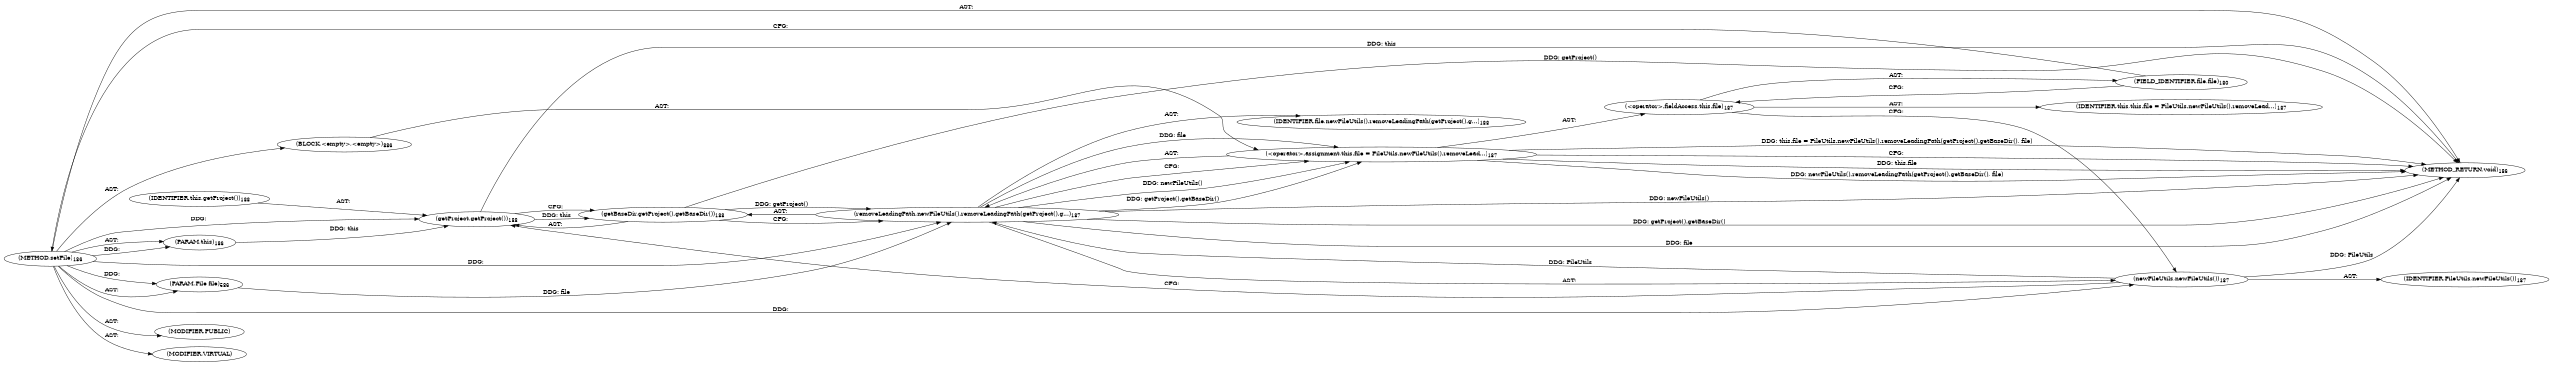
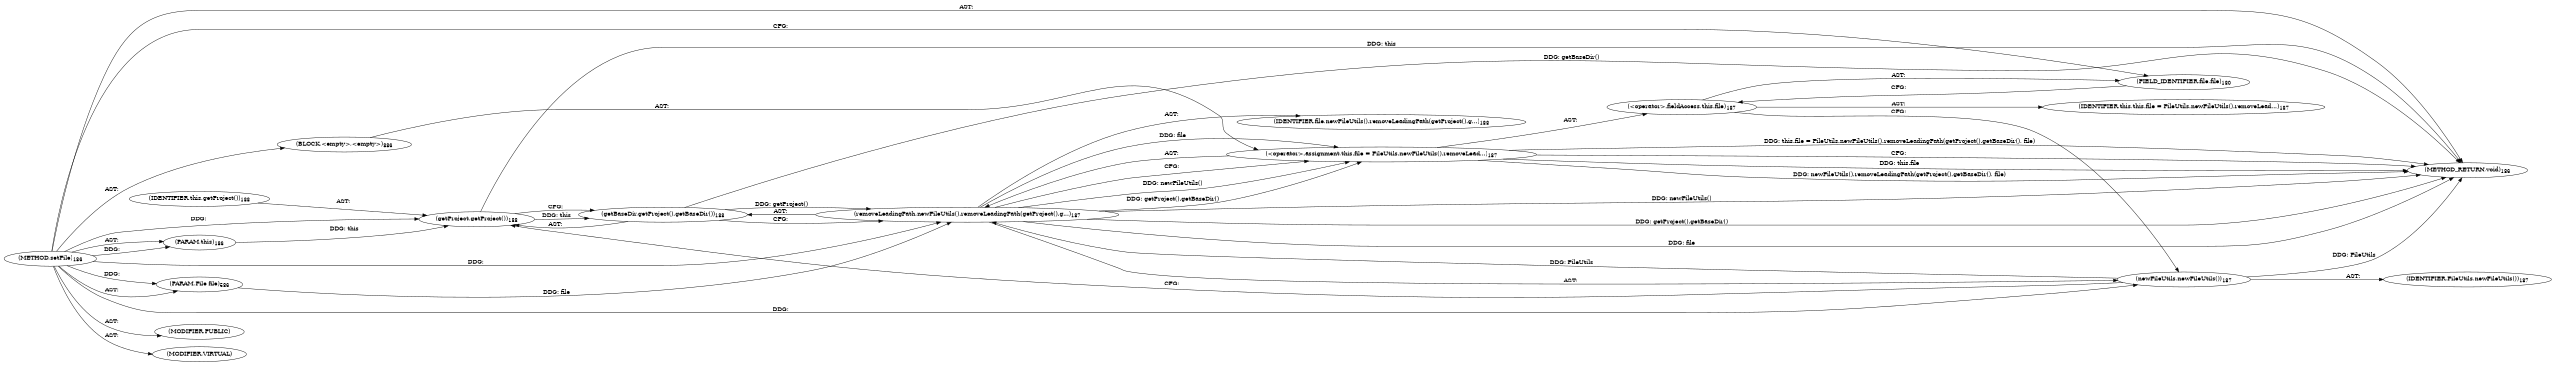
edge "(FIELD_IDENTIFIER,file,file)" -> "(METHOD,setFile)": reversed
edge "(getBaseDir,getProject().getBaseDir())" -> "(METHOD_RETURN,void)": label "DDG: getProject()" -> "DDG: getBaseDir()"
